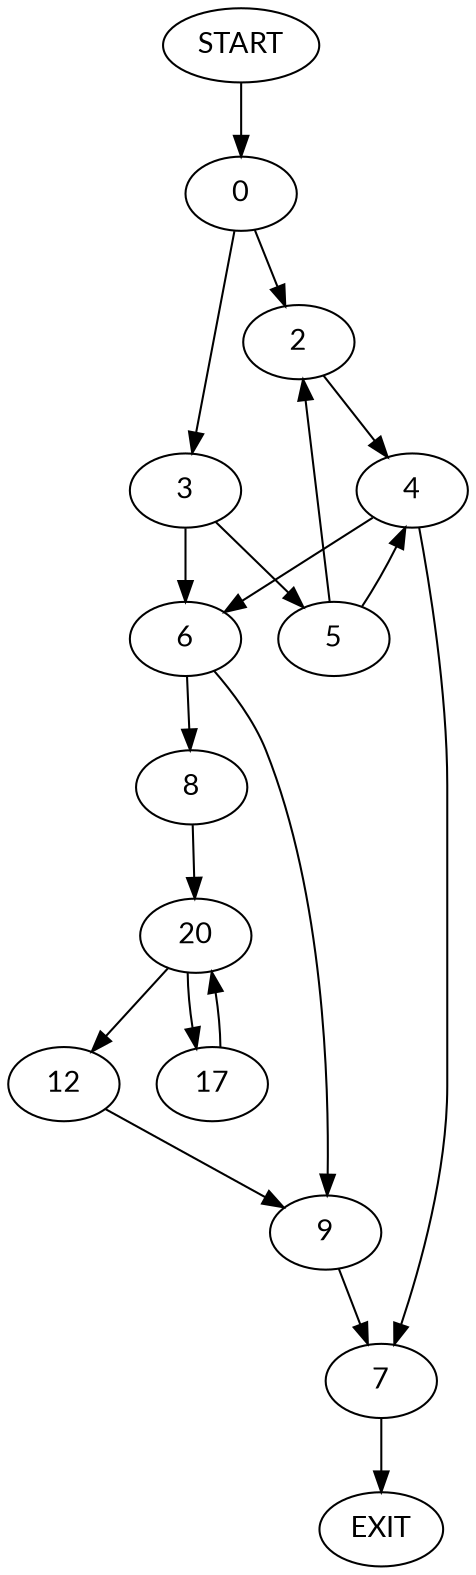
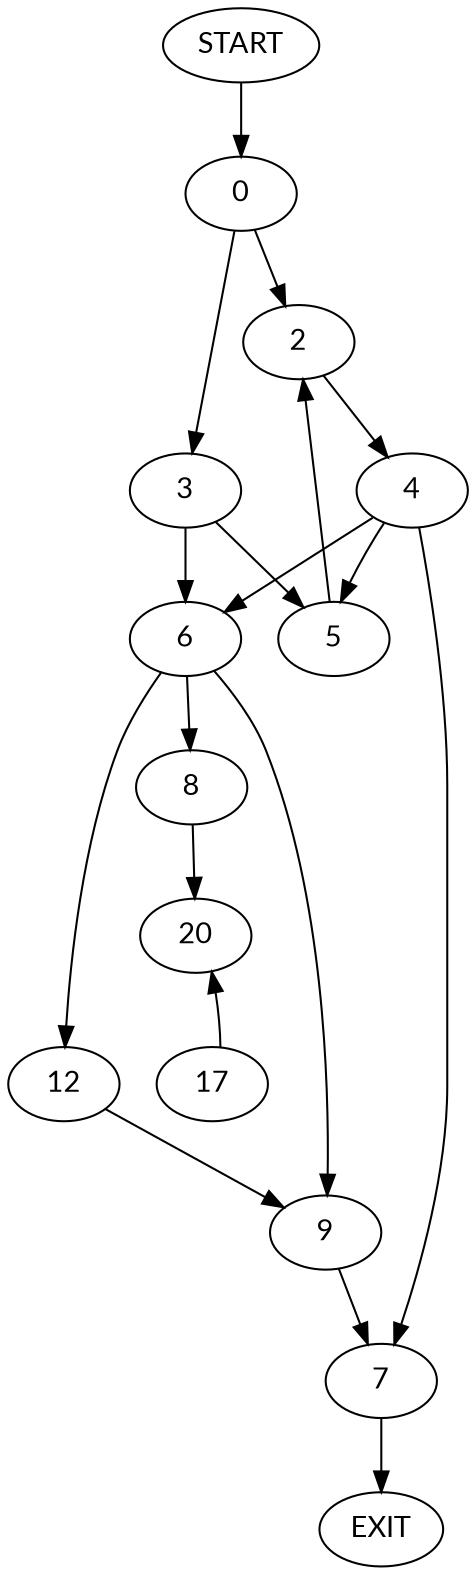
edge "5" -> "4": reversed
edge "20" -> "17": removed
edge "20" -> "12": now "6" -> "12"
